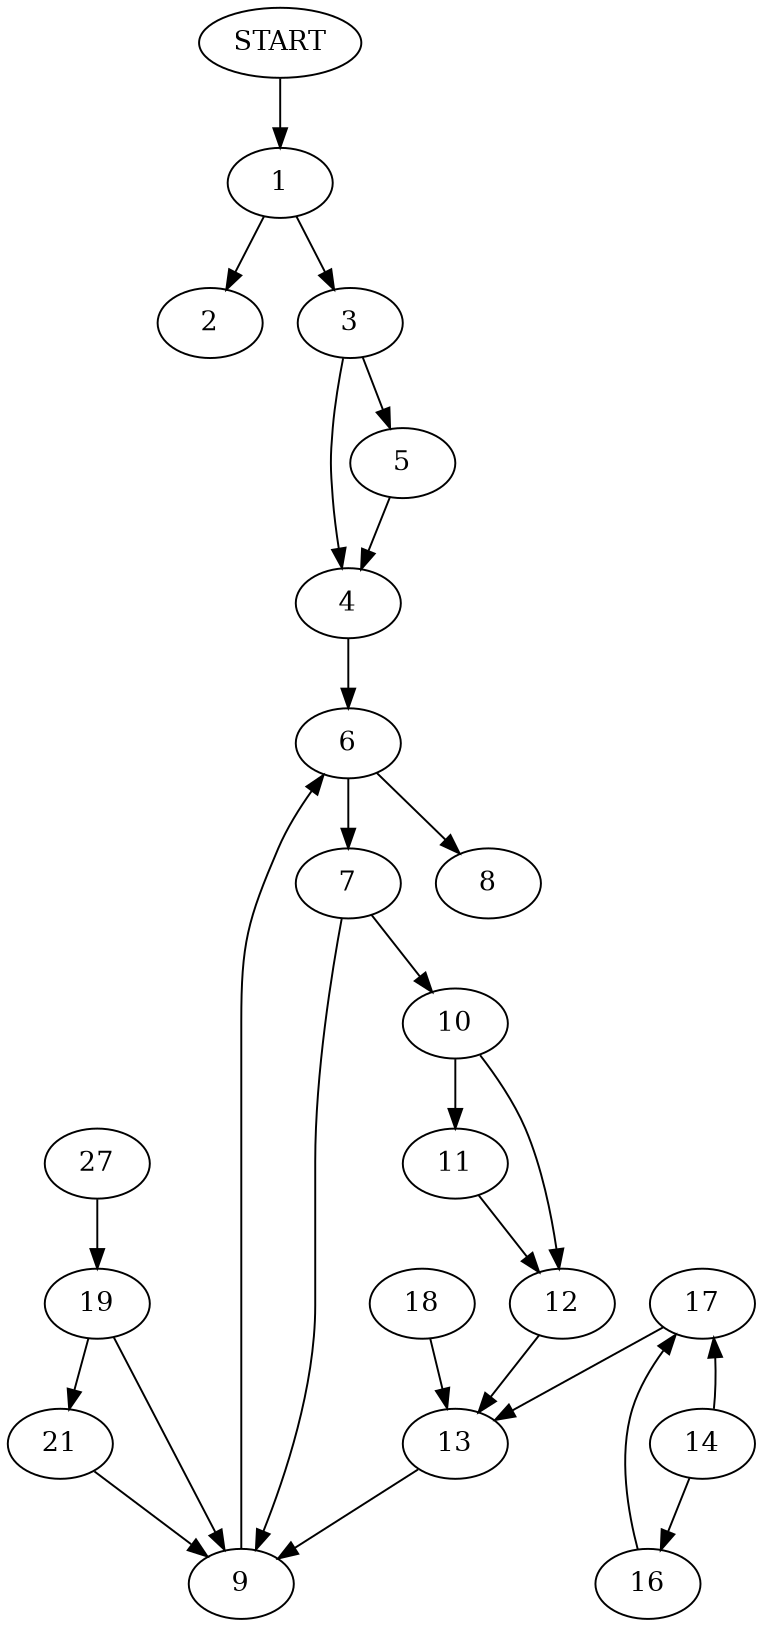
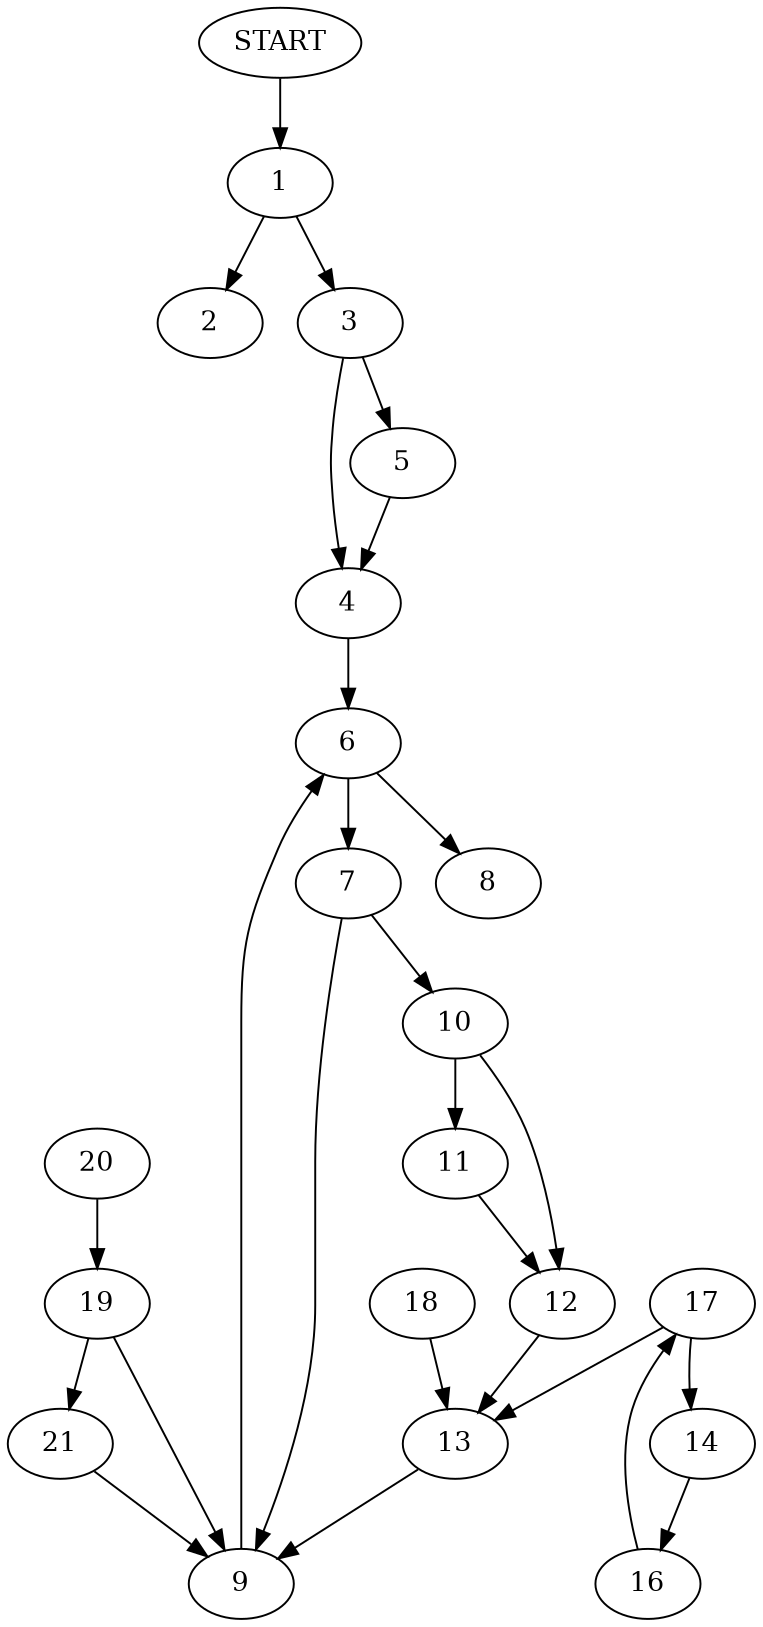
node "27": label "27" -> "20"
edge "14" -> "17": reversed
